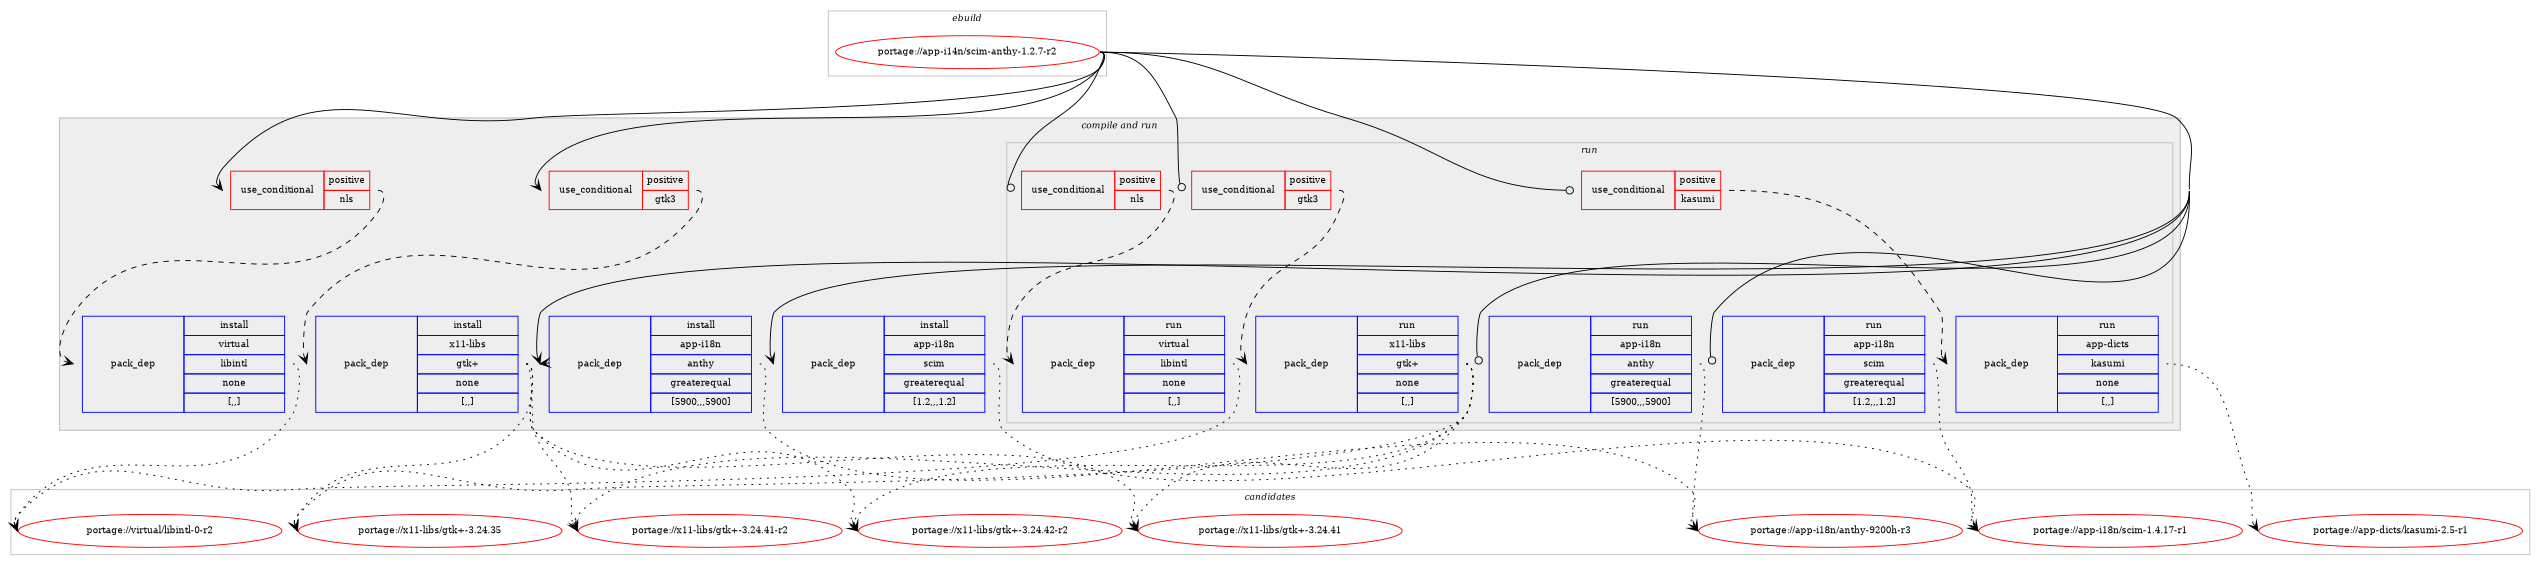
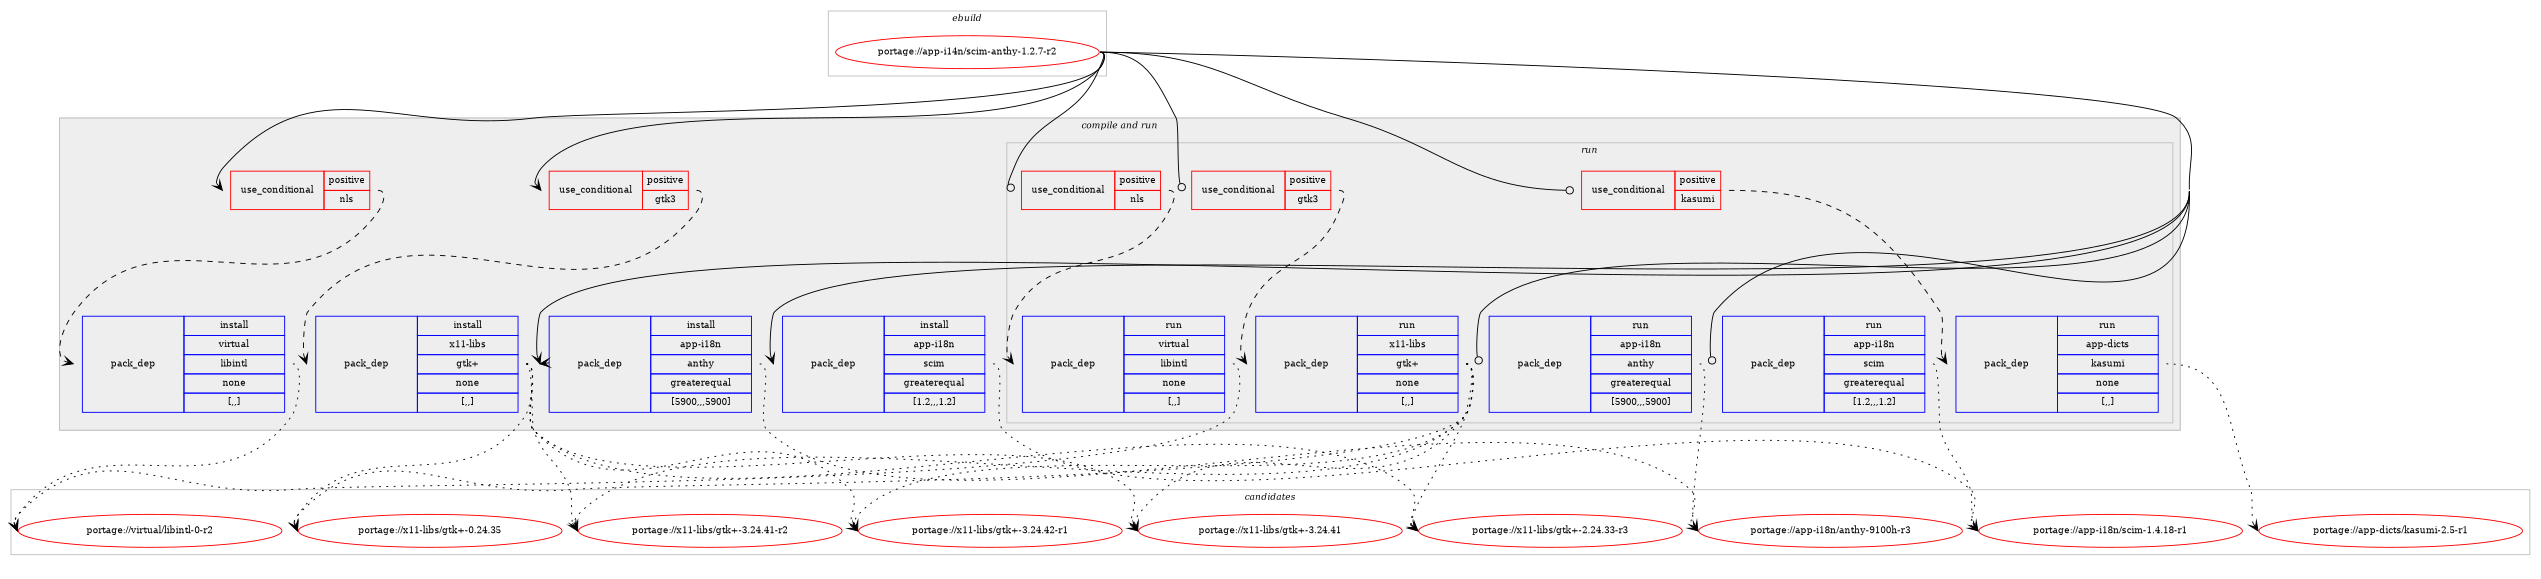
node "portage://x11-libs/gtk+-3.24.35": label "portage://x11-libs/gtk+-3.24.35" -> "portage://x11-libs/gtk+-0.24.35"
node "portage://x11-libs/gtk+-3.24.42-r2": label "portage://x11-libs/gtk+-3.24.42-r2" -> "portage://x11-libs/gtk+-3.24.42-r1"
node "portage://x11-libs/gtk+-2.24.33-r3": added
node "portage://app-i18n/anthy-9200h-r3": label "portage://app-i18n/anthy-9200h-r3" -> "portage://app-i18n/anthy-9100h-r3"
node "portage://app-i18n/scim-1.4.17-r1": label "portage://app-i18n/scim-1.4.17-r1" -> "portage://app-i18n/scim-1.4.18-r1"
